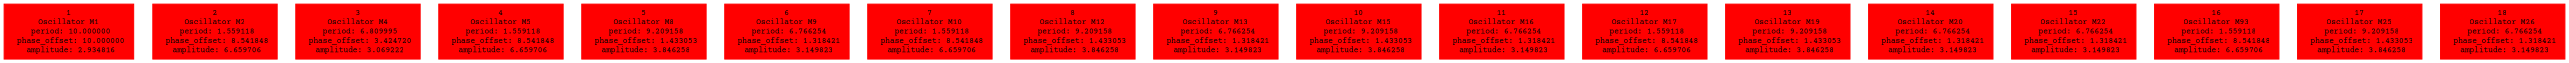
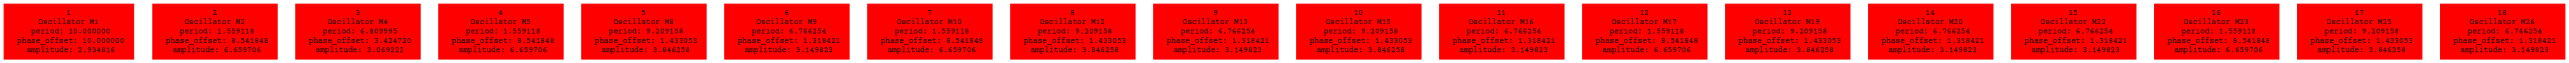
node "16": text "Oscillator M93" -> "Oscillator M23"
